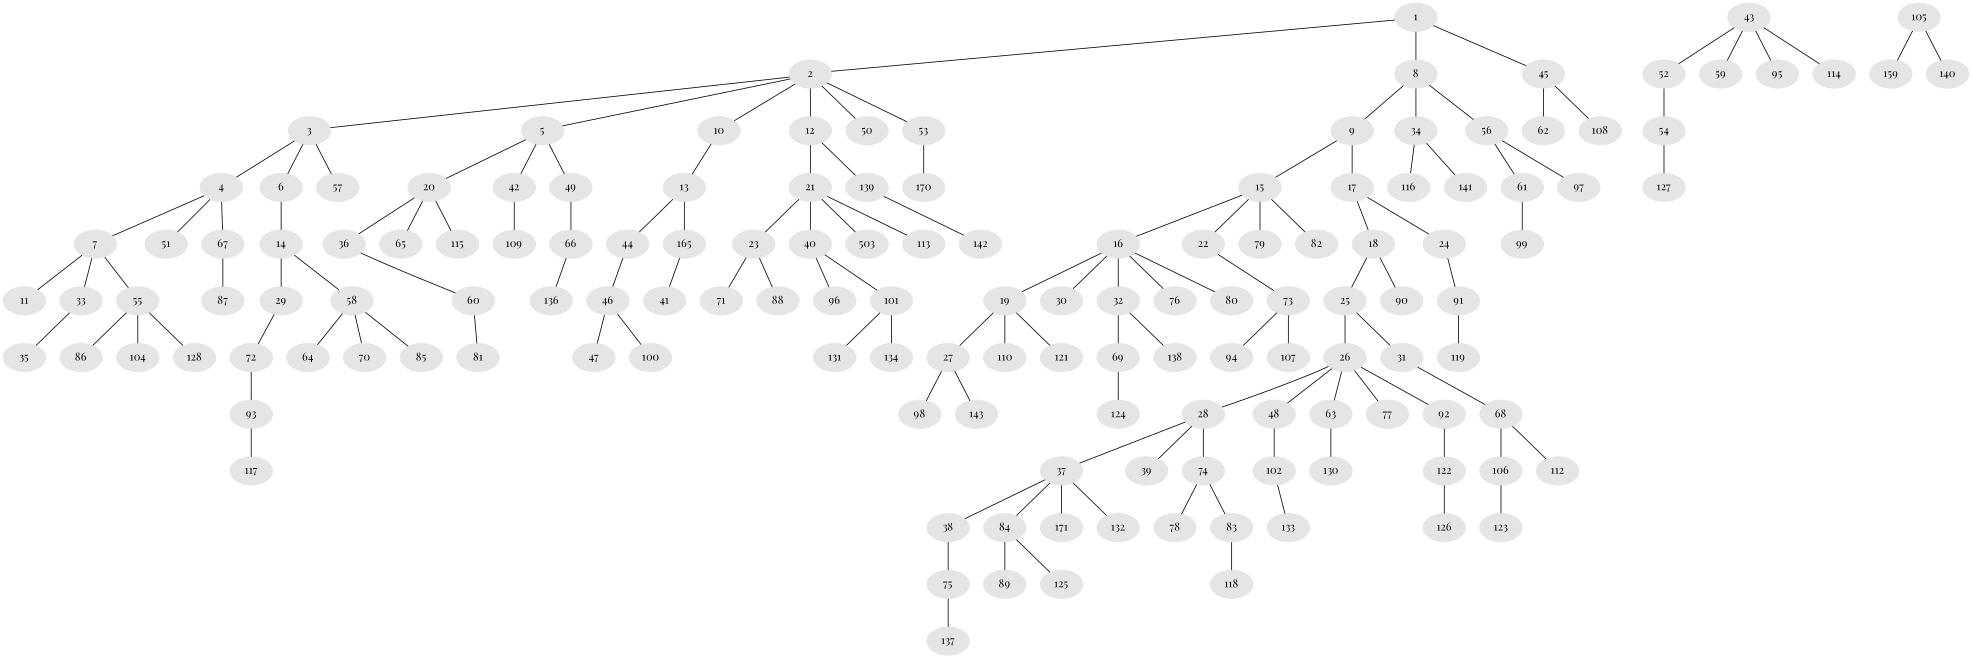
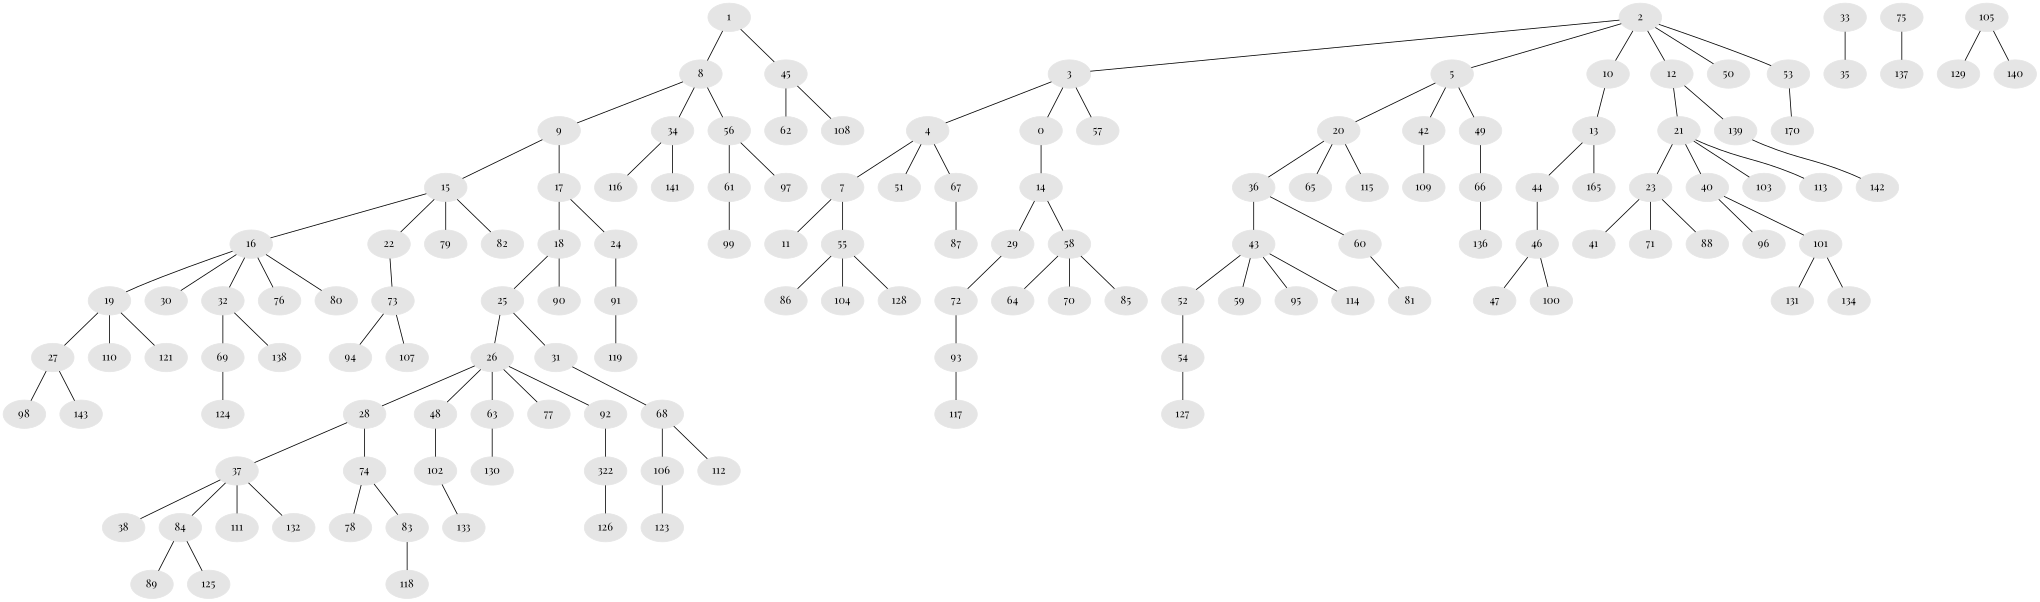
edge "1" -- "2": removed
node "159": label "159" -> "129"
node "6": label "6" -> "0"
edge "36" -- "43": added
node "503": label "503" -> "103"
edge "165" -- "41": now "23" -- "41"
edge "7" -- "33": removed
node "39": removed
node "122": label "122" -> "322"
node "171": label "171" -> "111"
edge "38" -- "75": removed
